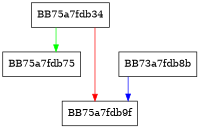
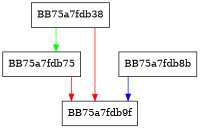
node "BB75a7fdb34": label "BB75a7fdb34" -> "BB75a7fdb38"
node "BB73a7fdb8b": label "BB73a7fdb8b" -> "BB75a7fdb8b"
edge "BB75a7fdb75" -> "BB75a7fdb9f": added
